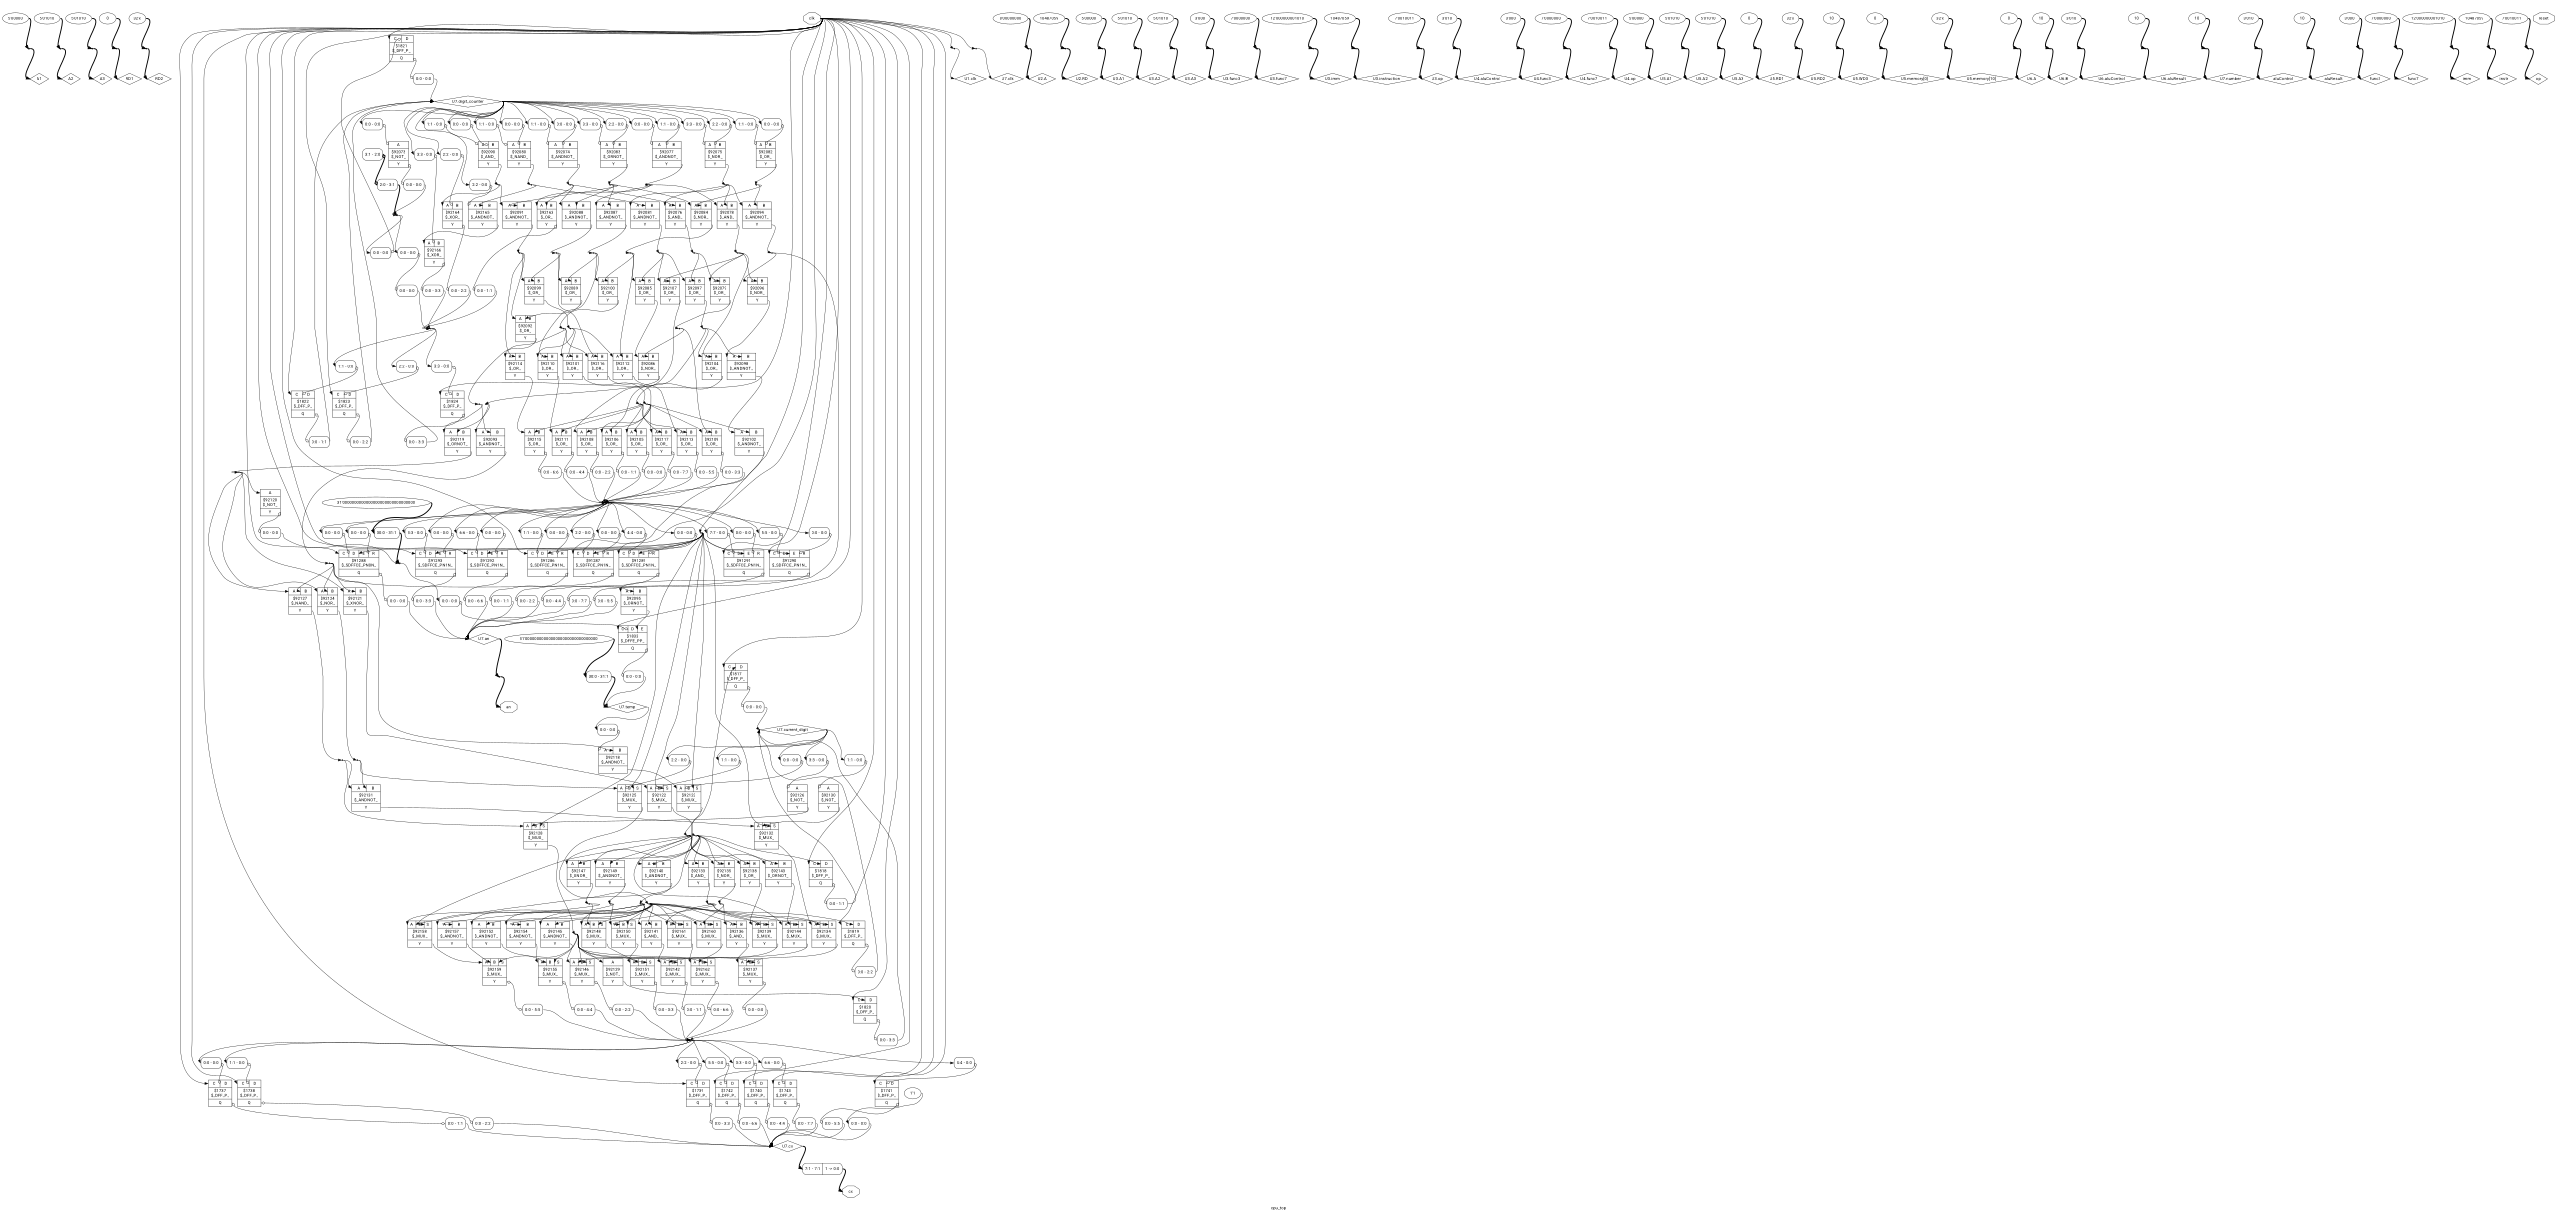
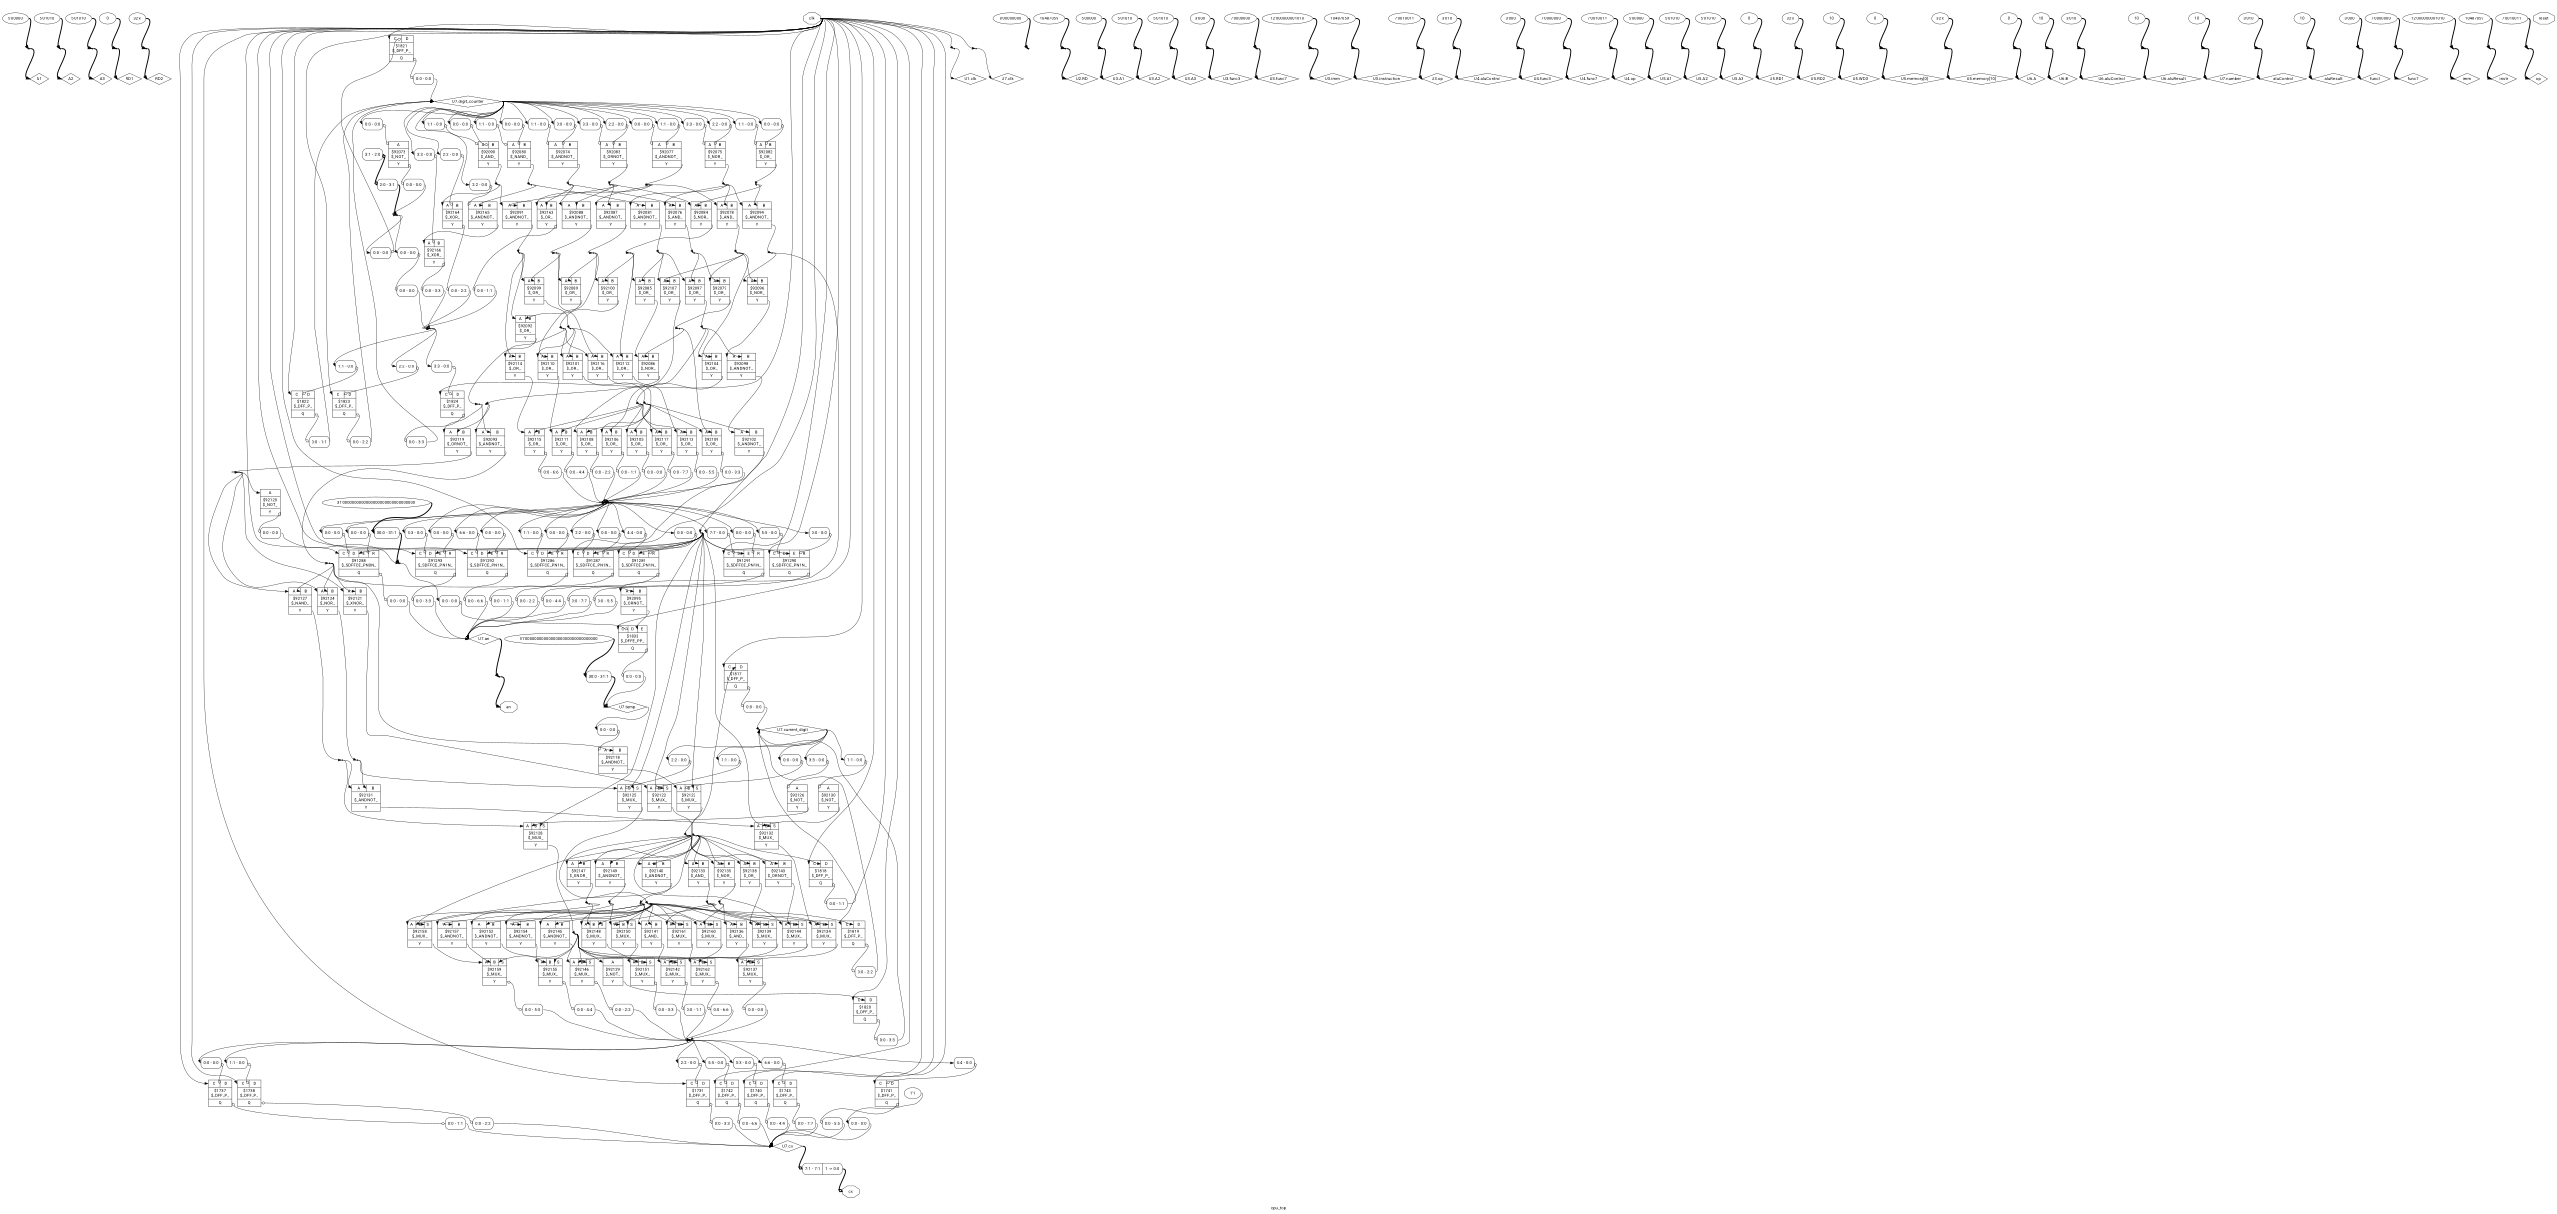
node "U2.A": removed
edge "U7.cx" -> "7:1 - 7:1": arrowhead normal -> odiamond
edge "7:1 - 7:1" -> "cx": arrowhead normal -> odiamond
